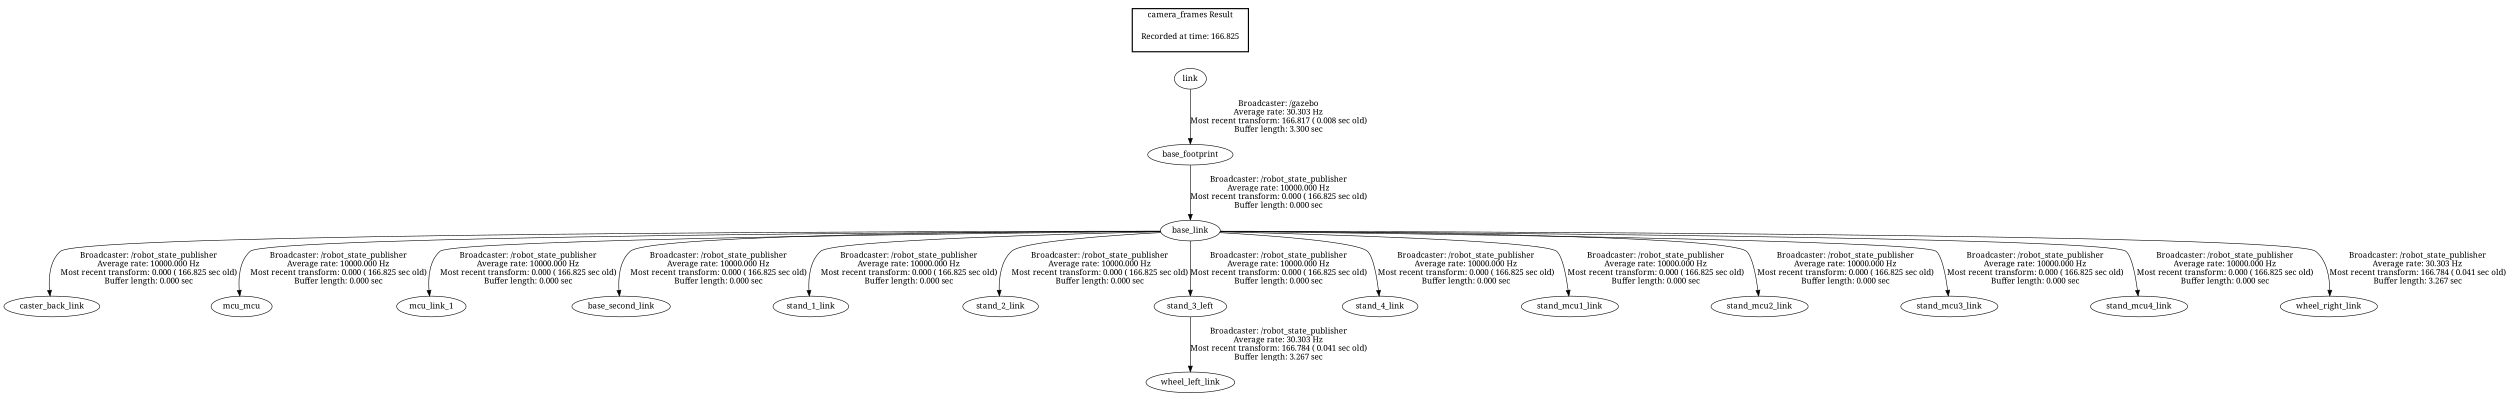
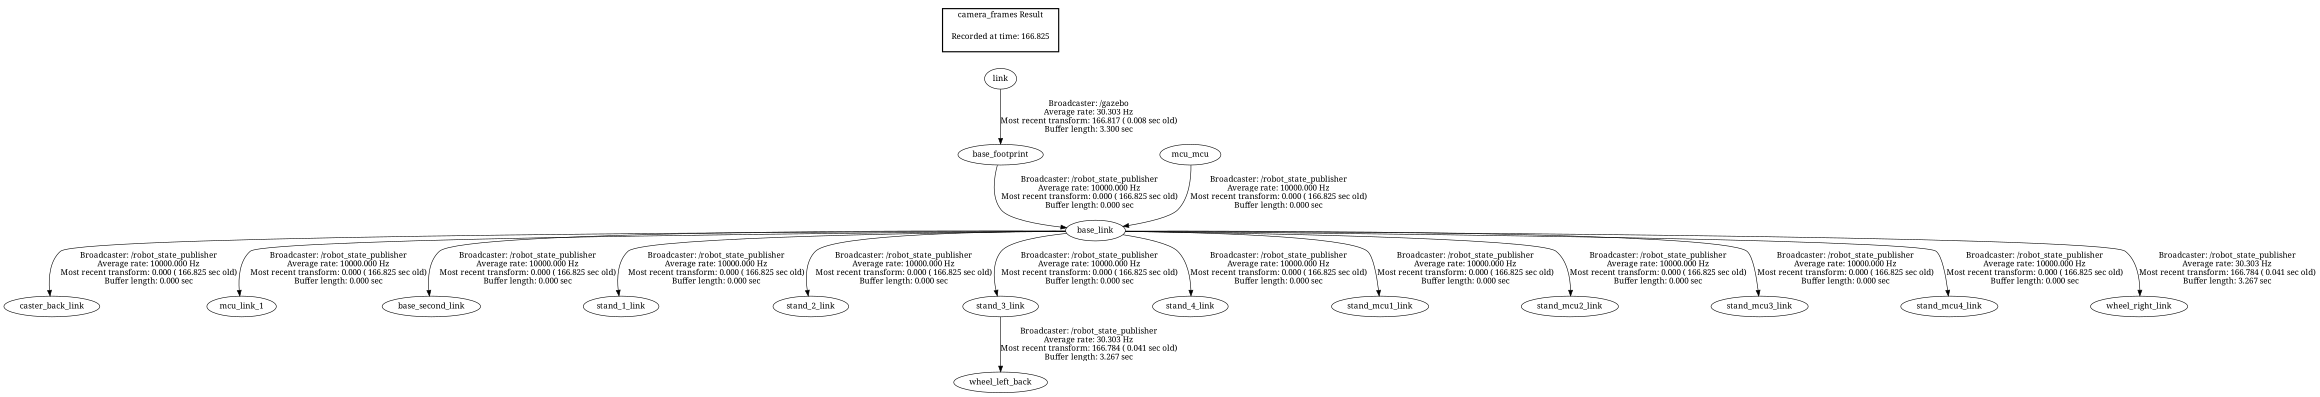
edge "base_link" -> "mcu_mcu": reversed
node "stand_3_left": label "stand_3_left" -> "stand_3_link"
node "wheel_left_link": label "wheel_left_link" -> "wheel_left_back"
